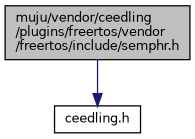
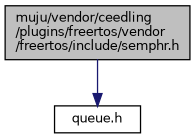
node "ceedling.h": label "ceedling.h" -> "queue.h"
